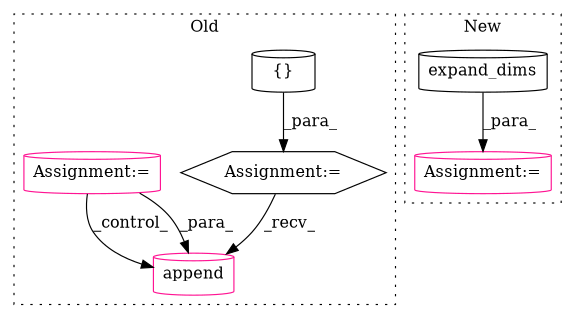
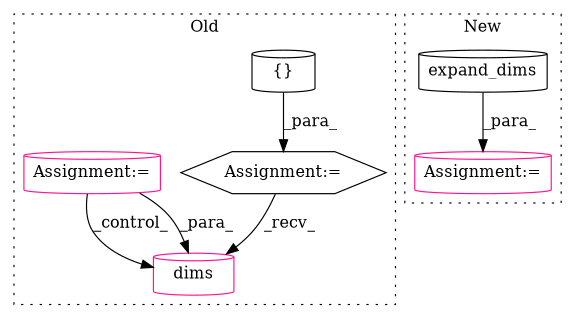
node "append": label "append" -> "dims"
